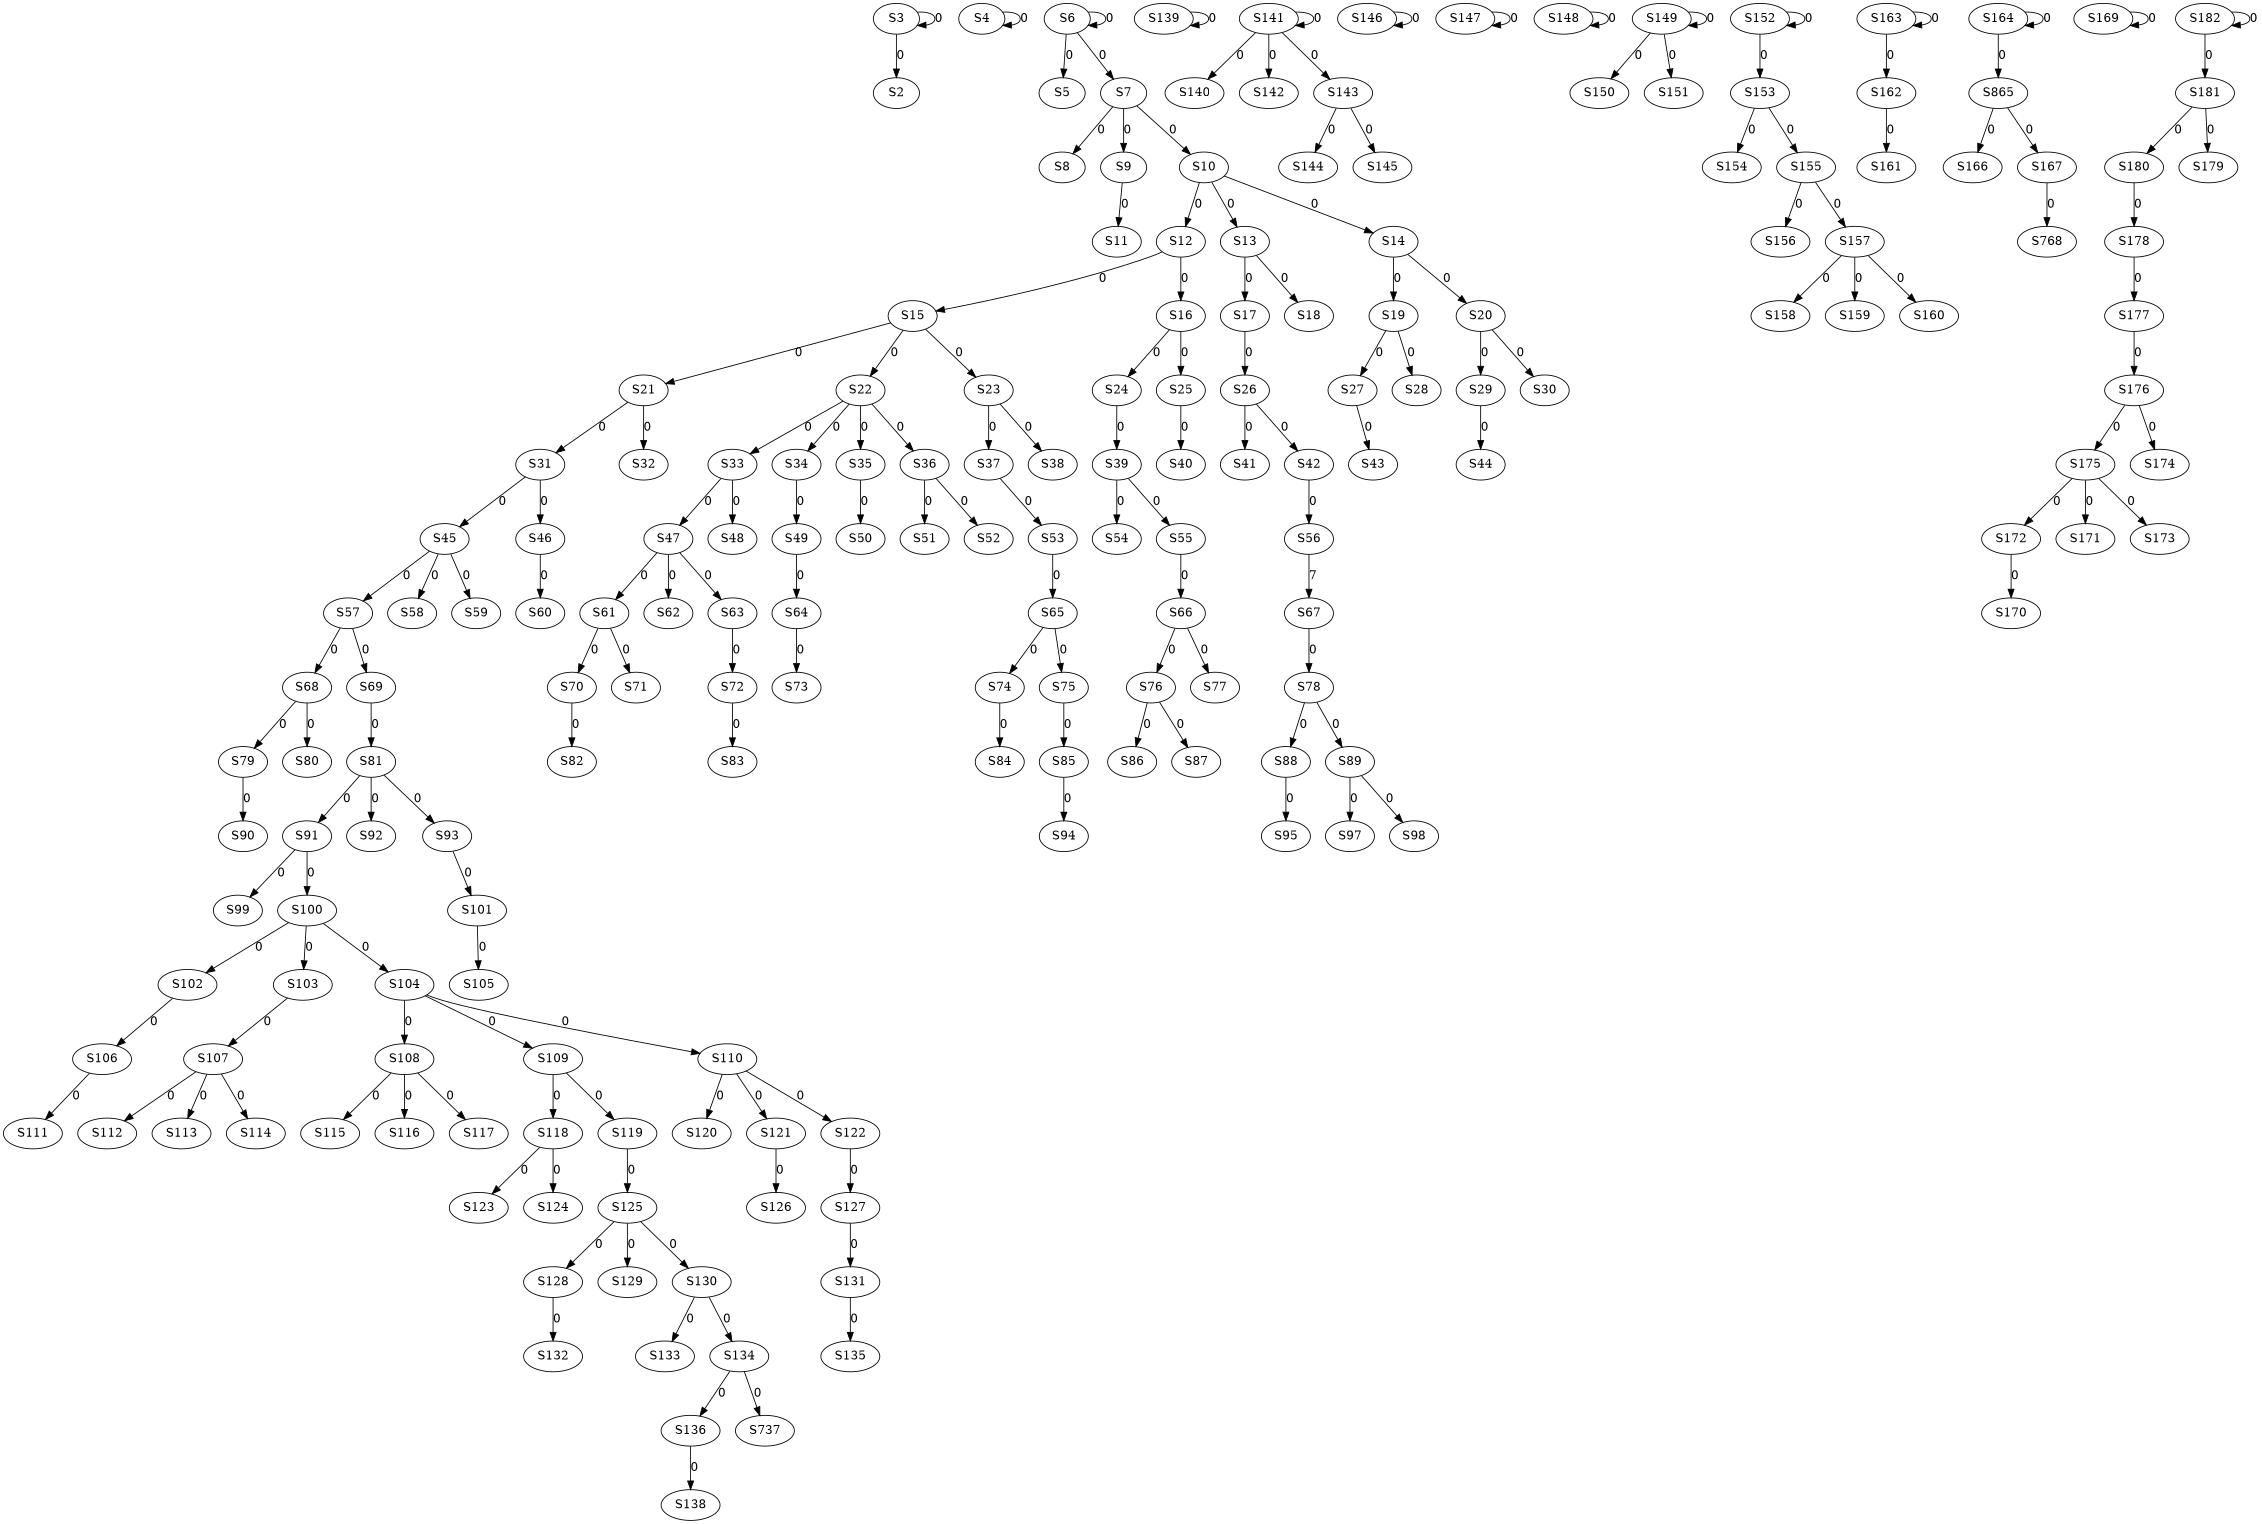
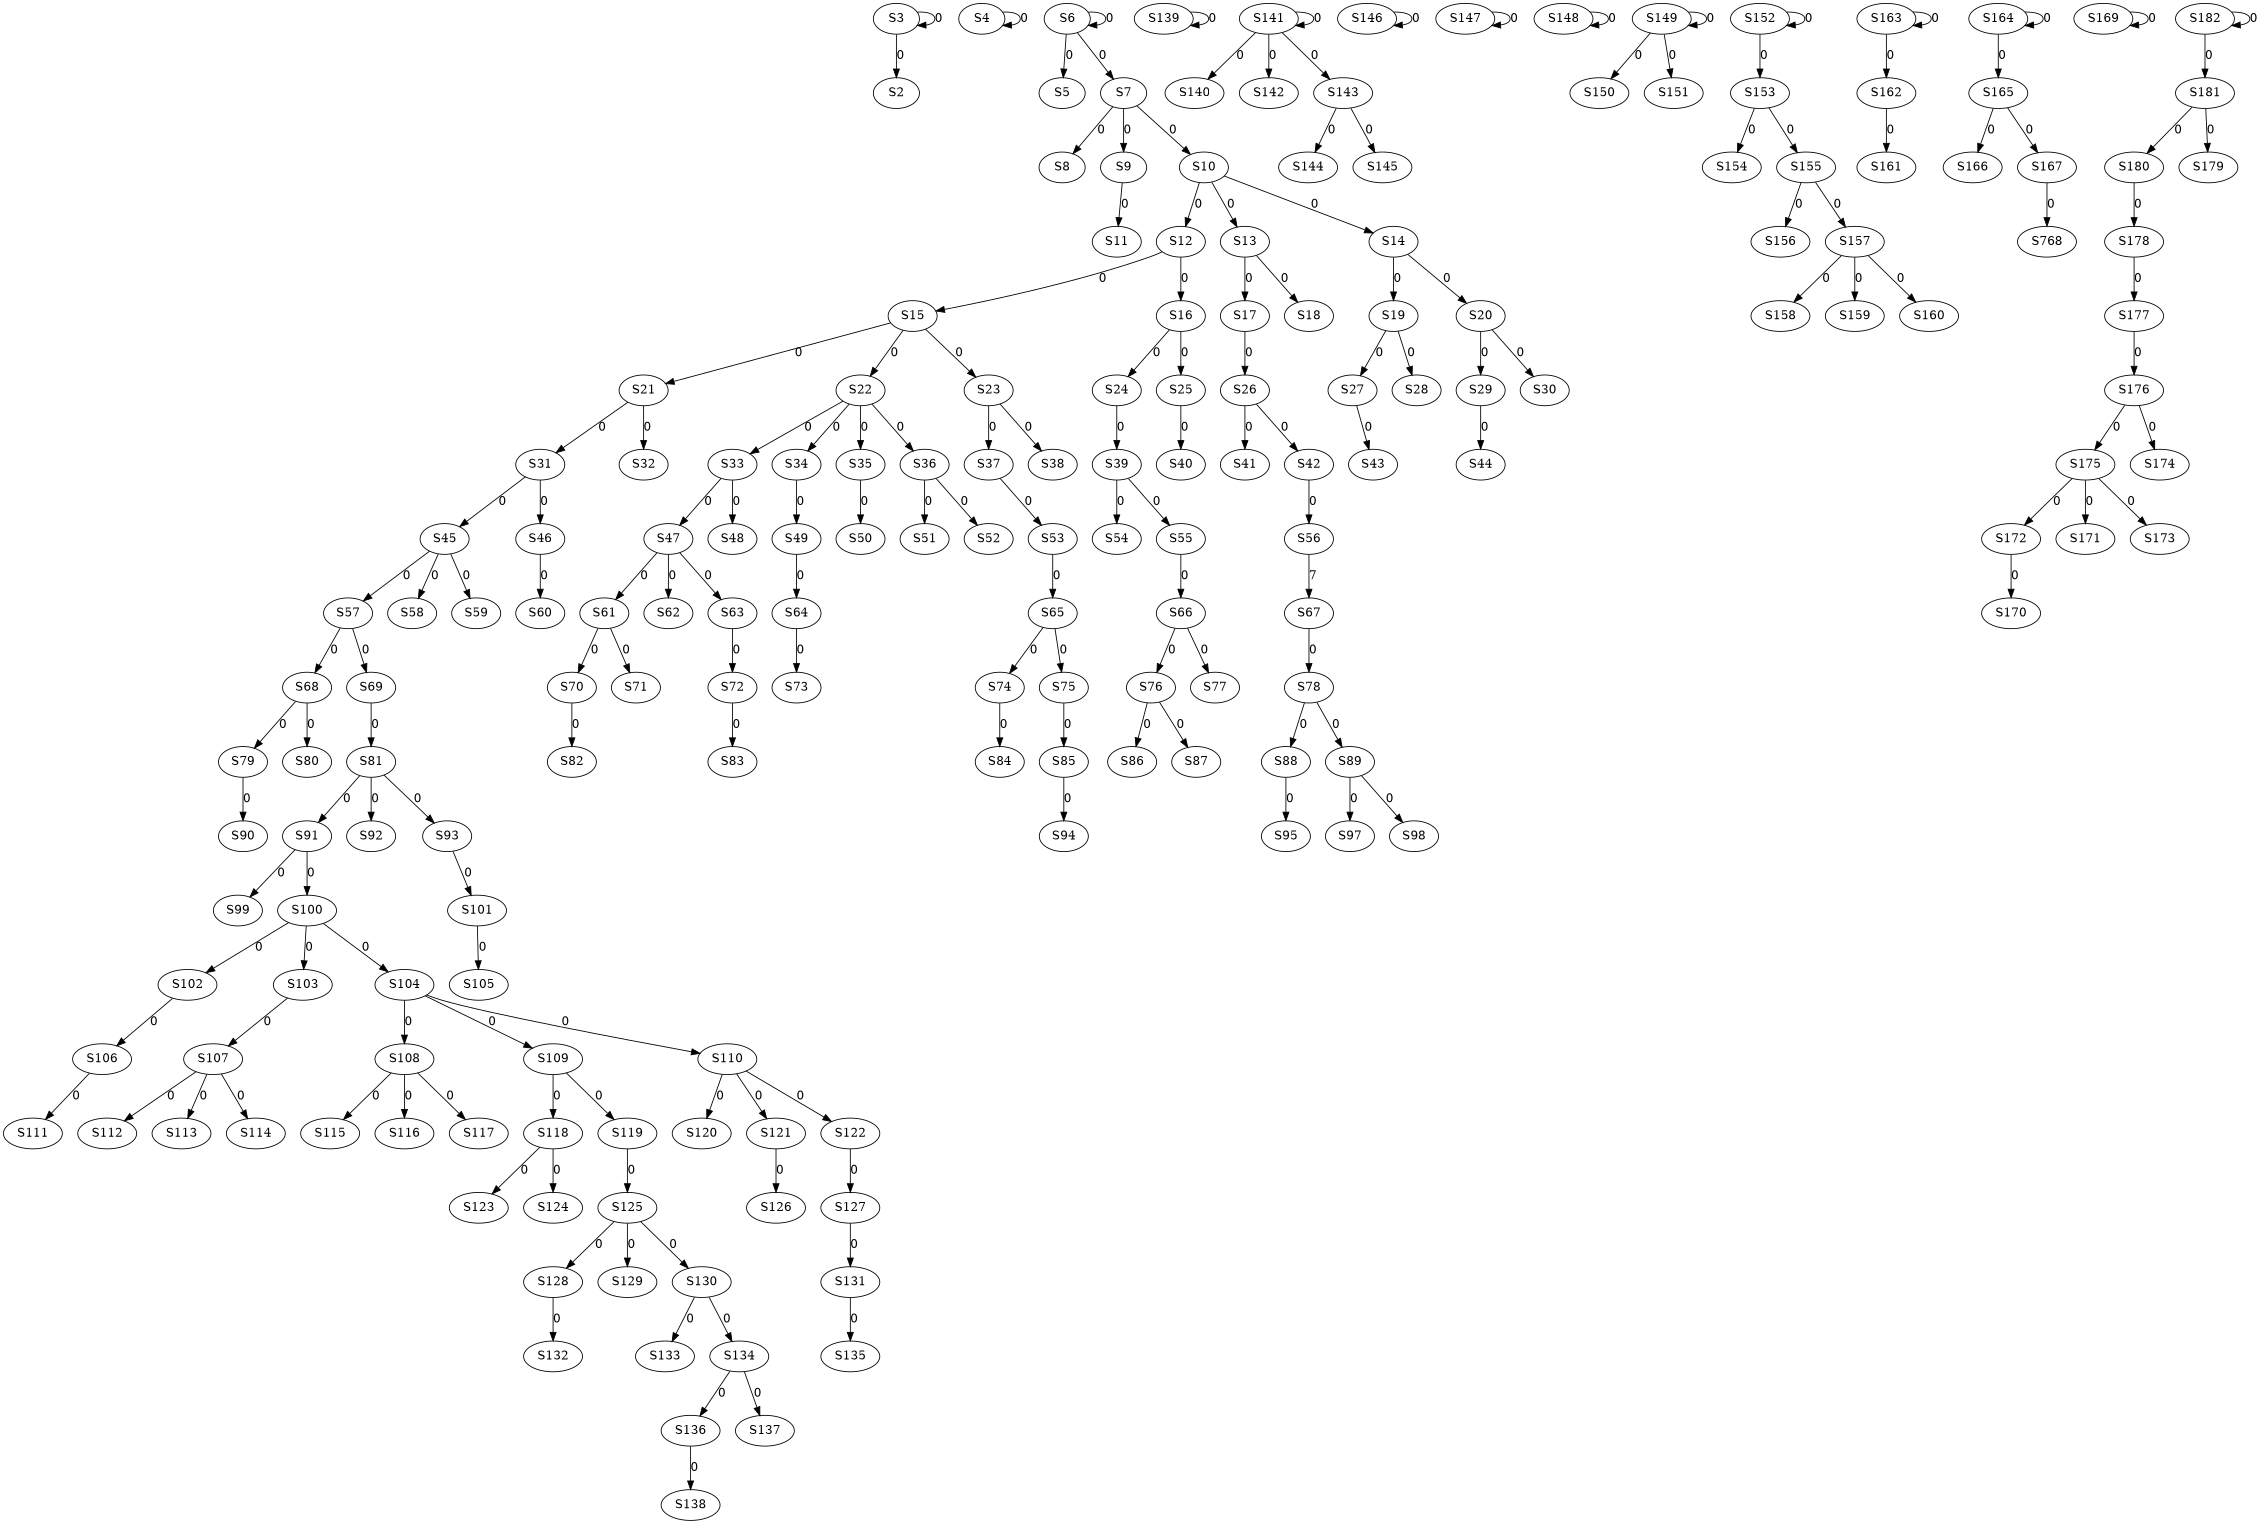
node "S865": label "S865" -> "S165"
node "S737": label "S737" -> "S137"
